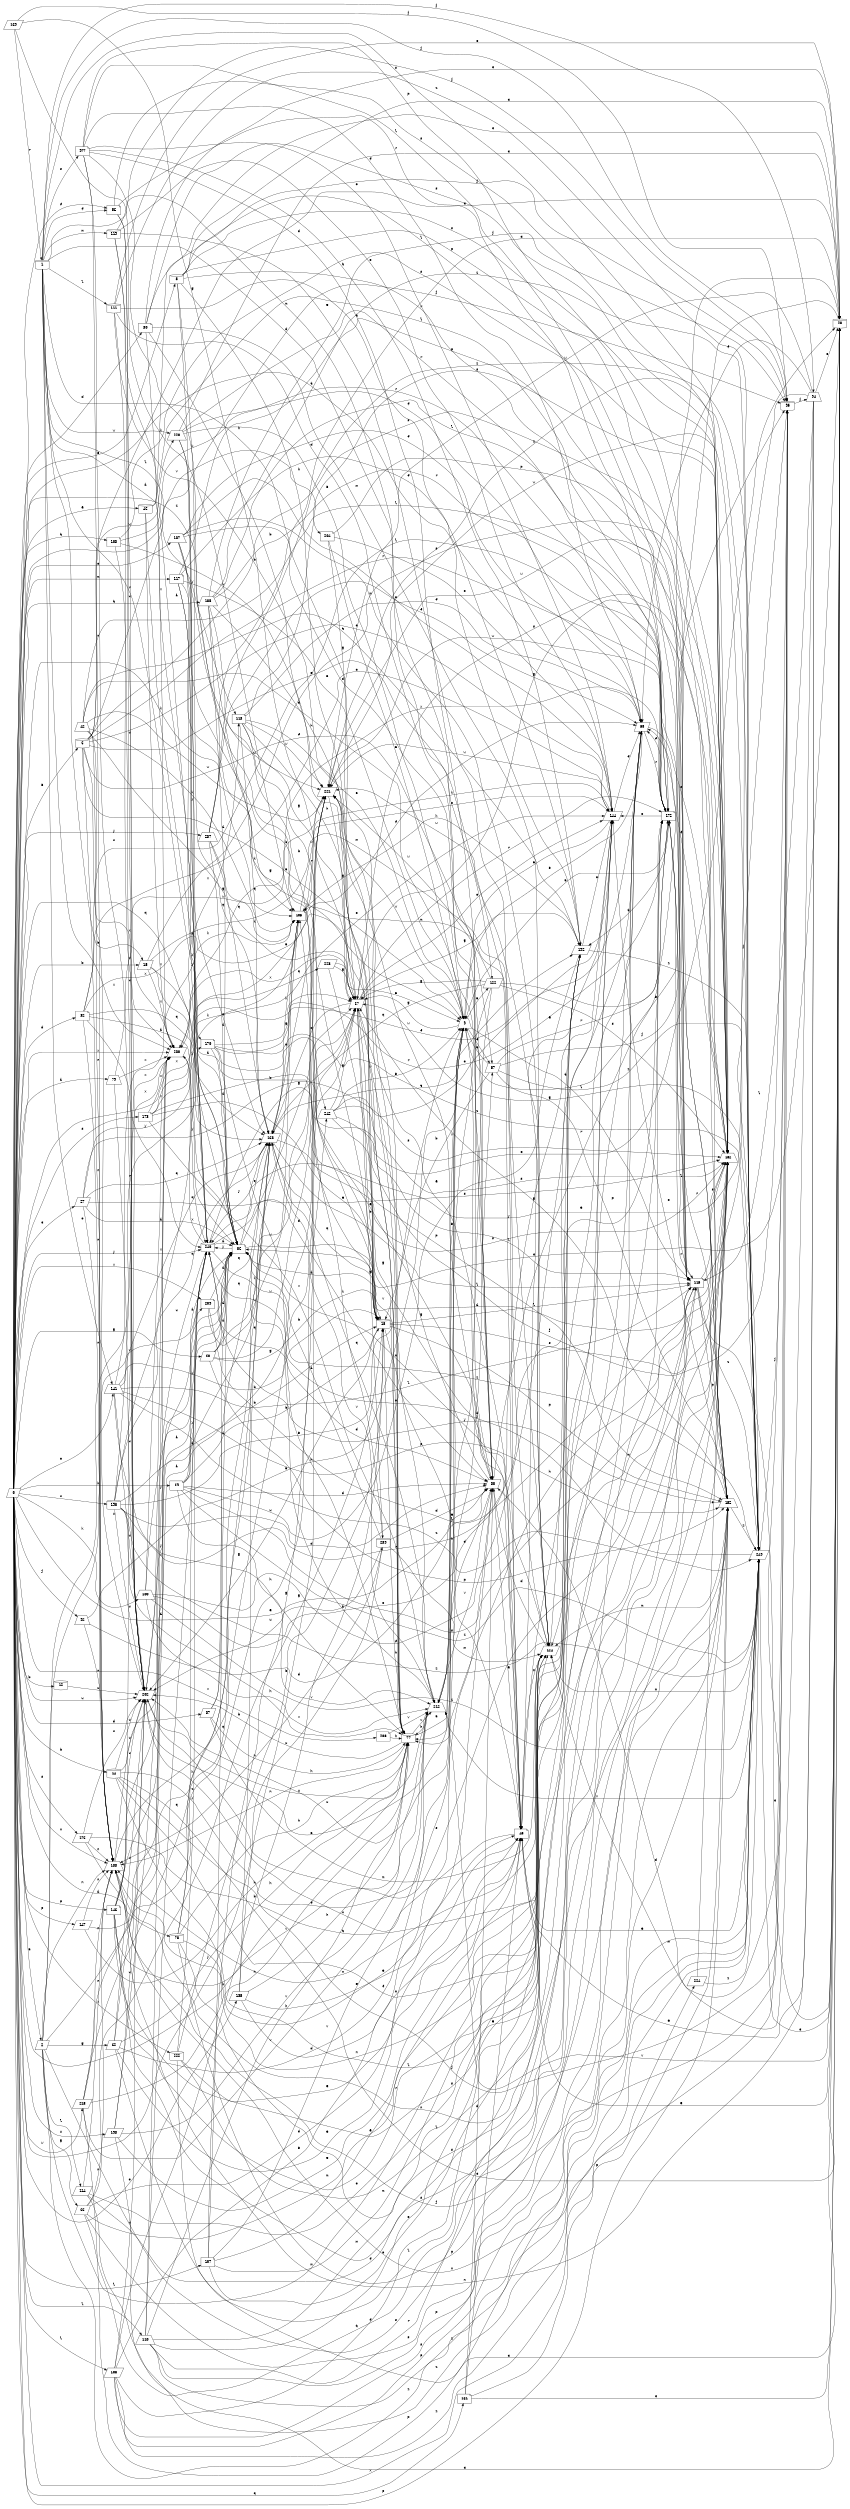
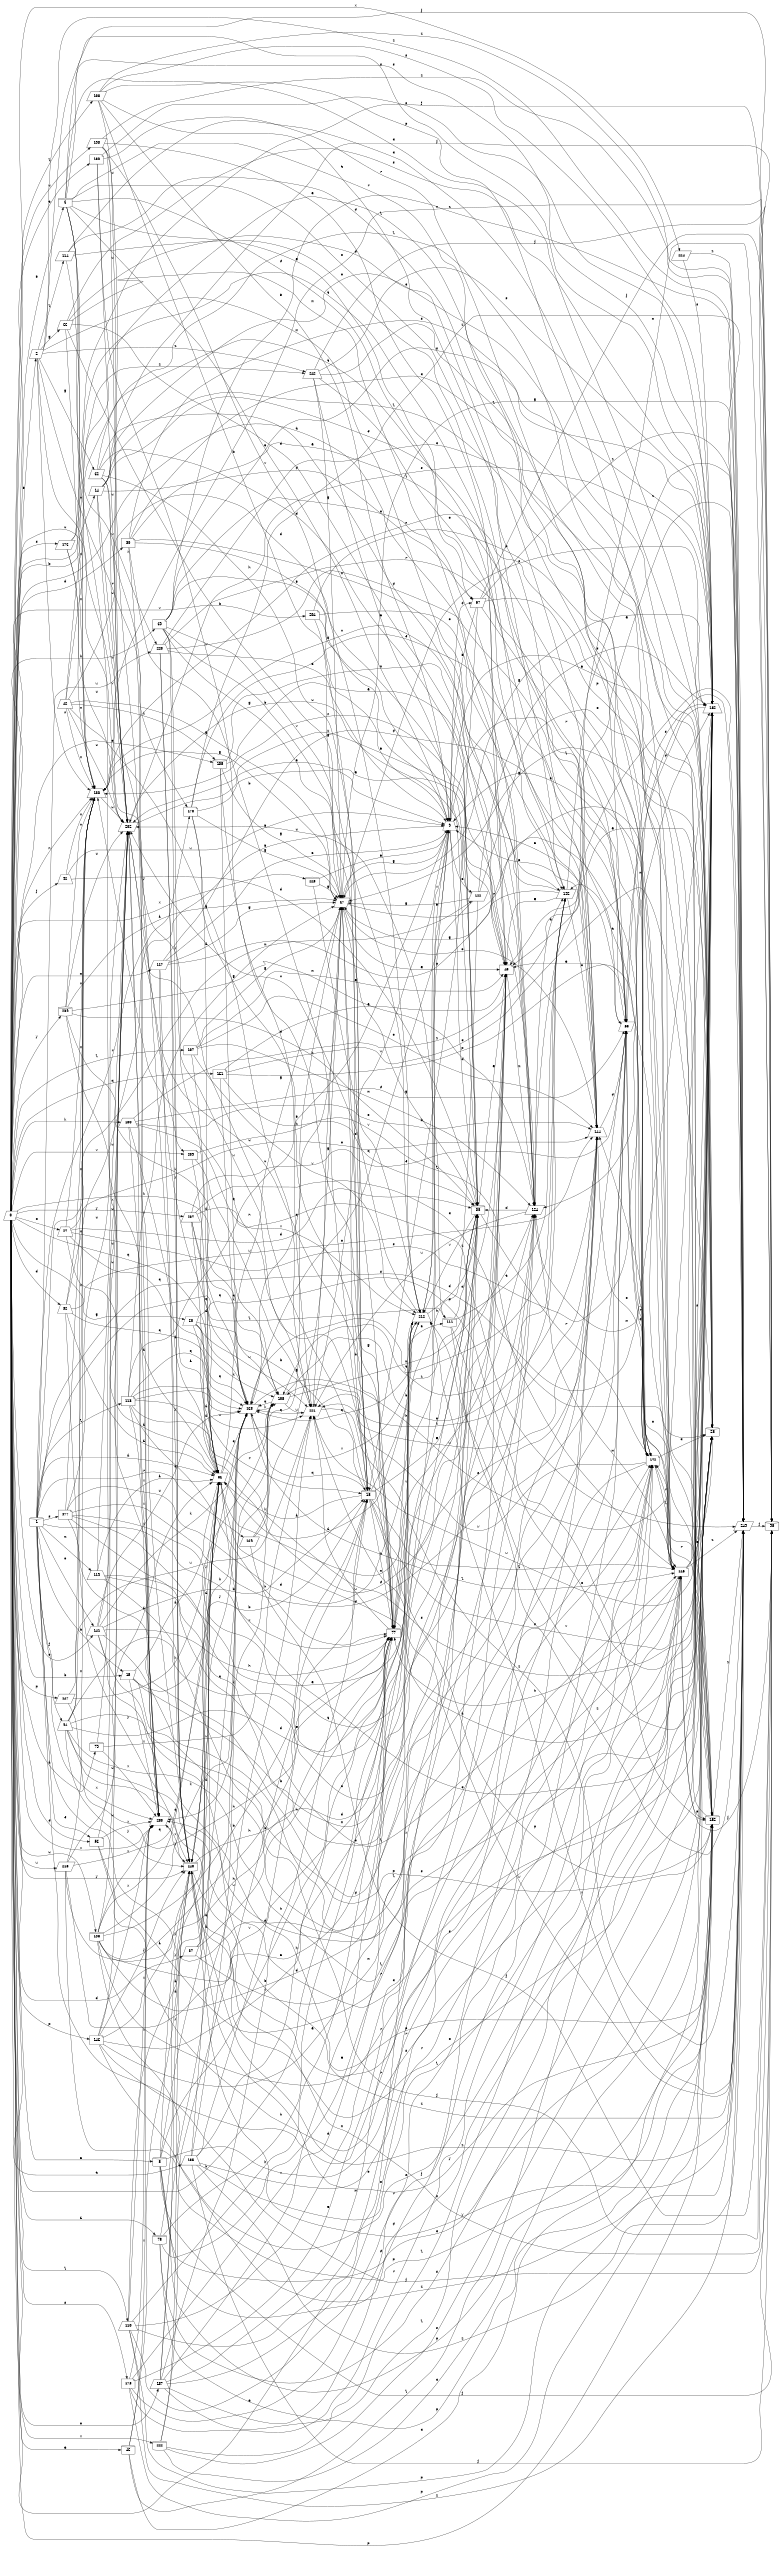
edge "169" -> "1": reversed
node "119": shape cylinder -> trapezium
edge "95" -> "94": reversed
edge "977" -> "105": removed, label "k"
edge "32" -> "115": now "137" -> "115"
node "117": shape note -> parallelogram
edge "30" -> "9": added, label "a"
edge "111" -> "18": reversed
edge "42" -> "105": now "42" -> "135"
node "144": shape parallelogram -> trapezium
edge "122" -> "221": removed, label "w"
edge "230" -> "113": reversed
node "105": shape note -> parallelogram
node "223": shape parallelogram -> cylinder
node "32": shape note -> trapezium
edge "15" -> "86": label "y" -> "i"
node "79": shape trapezium -> cylinder
edge "38" -> "221": removed, label "w"
node "27": shape parallelogram -> trapezium
node "86": shape note -> parallelogram
edge "67" -> "239": reversed
edge "249" -> "28": now "172" -> "28"
node "38": shape parallelogram -> cylinder
node "152": shape trapezium -> cylinder
edge "78" -> "163": now "161" -> "163"
node "12": removed
node "208": removed
node "14": shape cylinder -> parallelogram
node "135": shape parallelogram -> cylinder
